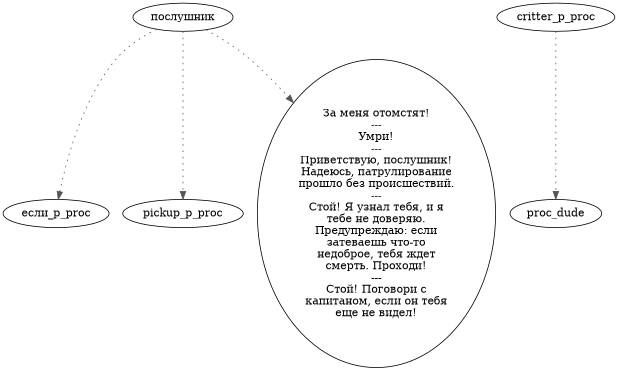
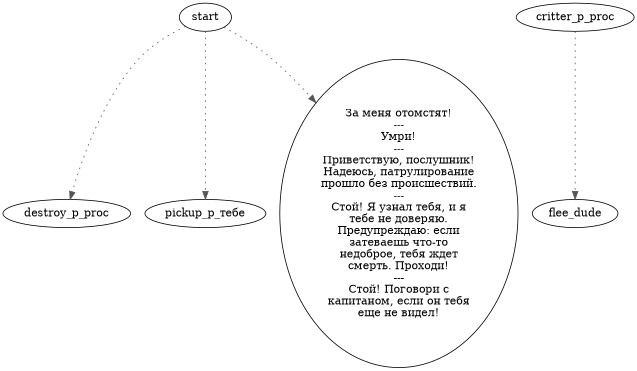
node "послушник": label "послушник" -> "start"
node "если_p_proc": label "если_p_proc" -> "destroy_p_proc"
node "pickup_p_proc": label "pickup_p_proc" -> "pickup_p_тебе"
node "proc_dude": label "proc_dude" -> "flee_dude"
